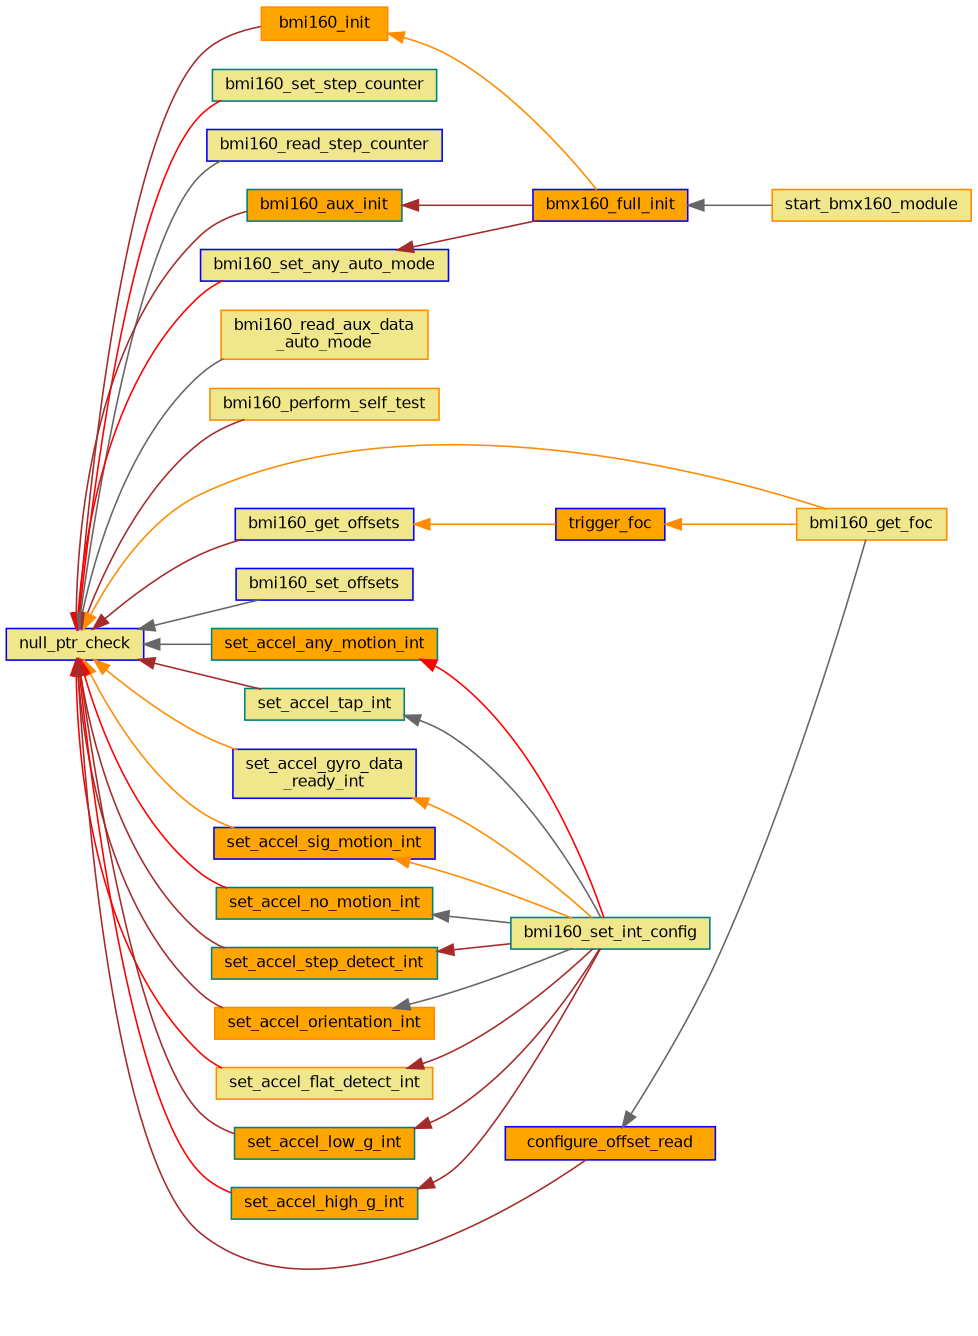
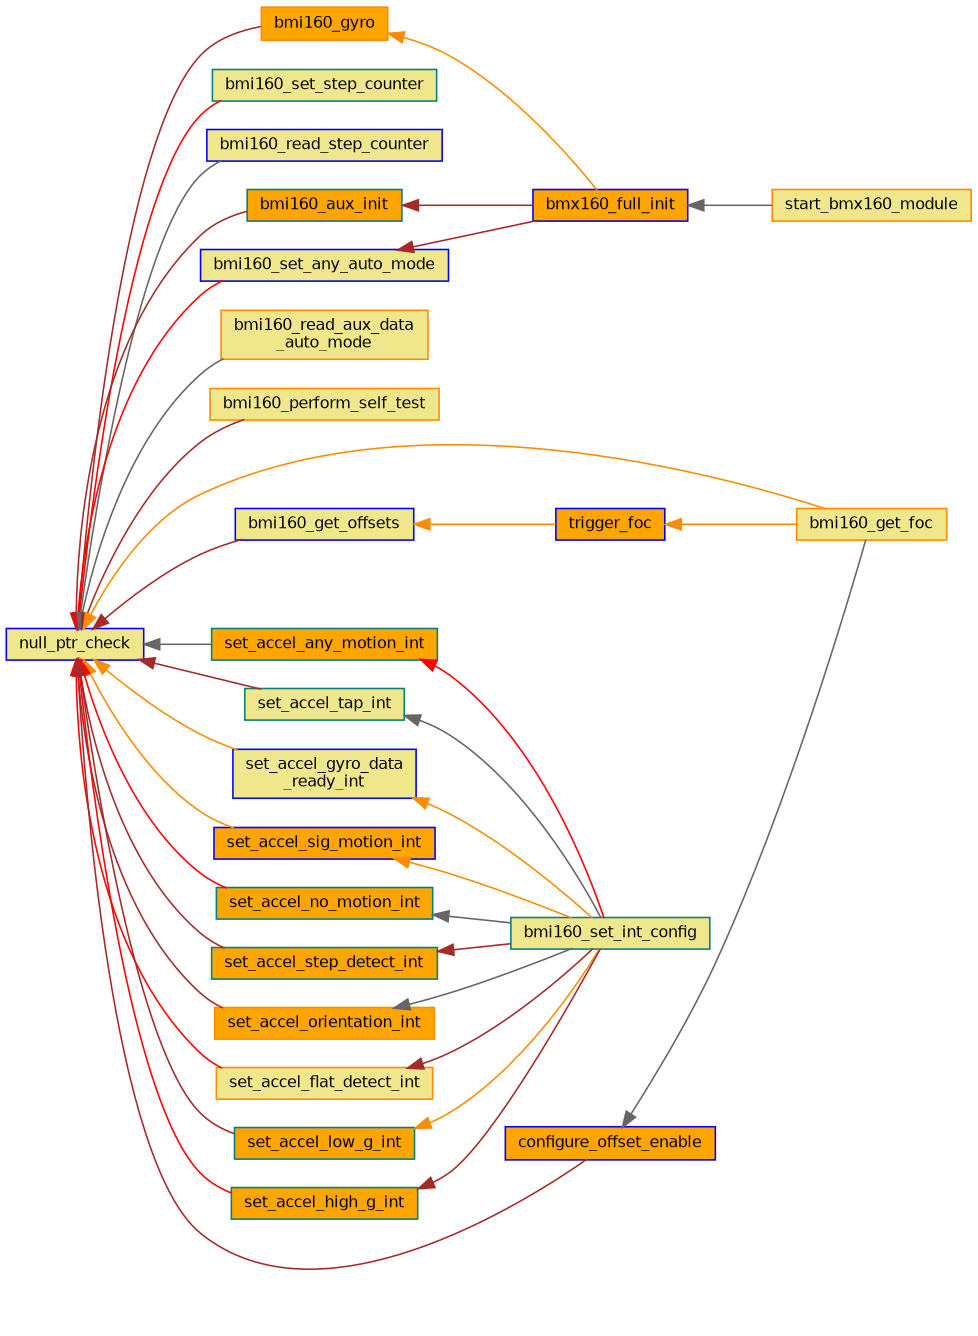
node "bmi160_init": label "bmi160_init" -> "bmi160_gyro"
node "bmi160_set_offsets": removed
edge "bmi160_set_int_config" -> "set_accel_low_g_int": color brown -> darkorange
node "configure_offset_read": label "configure_offset_read" -> "configure_offset_enable"
